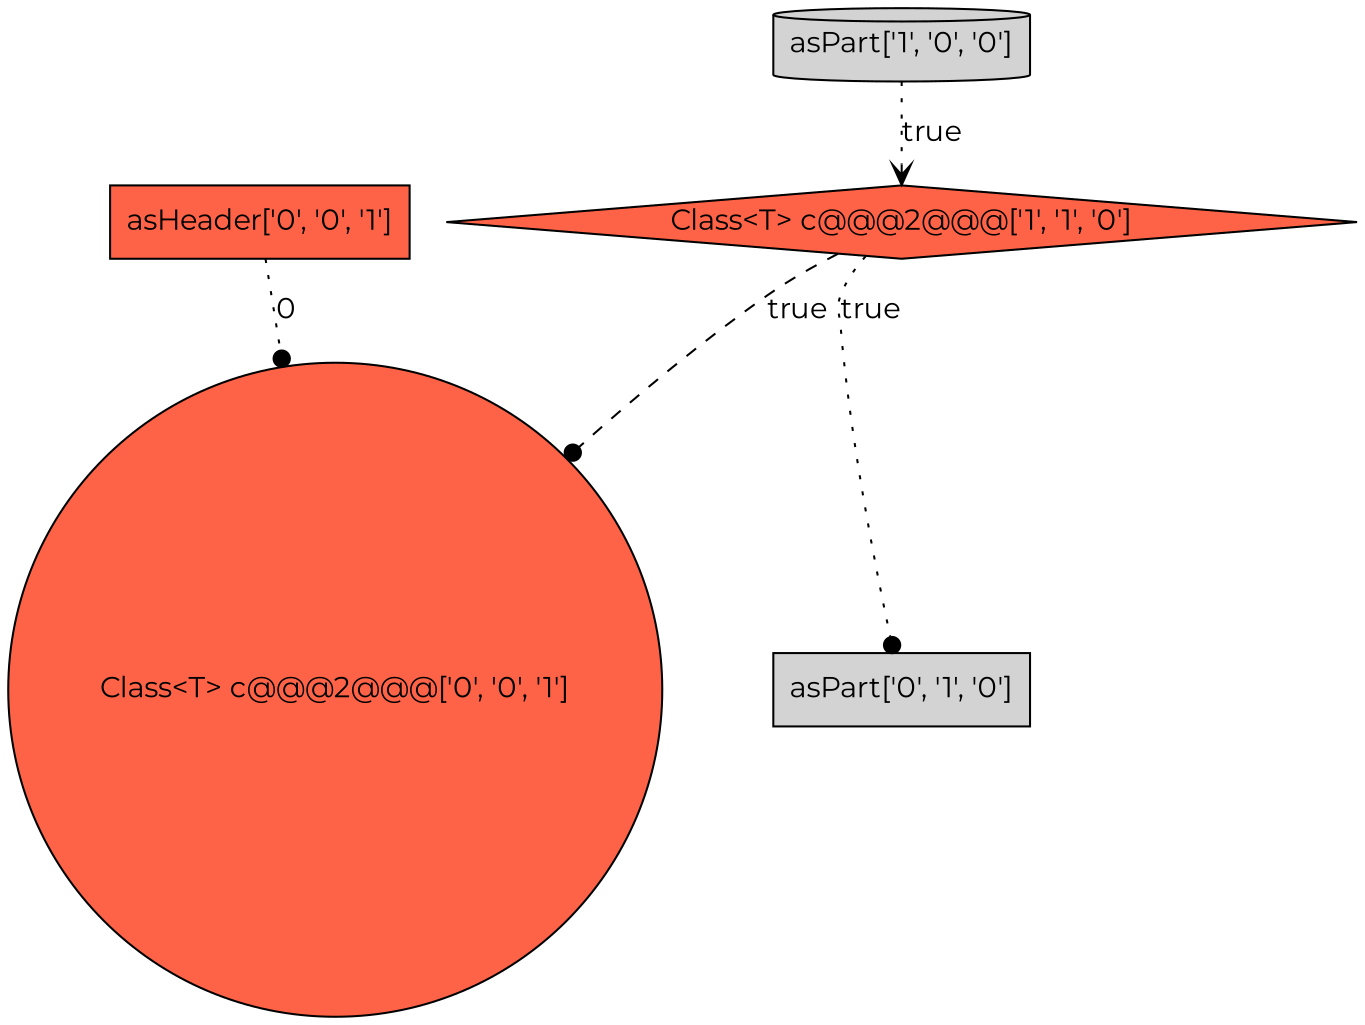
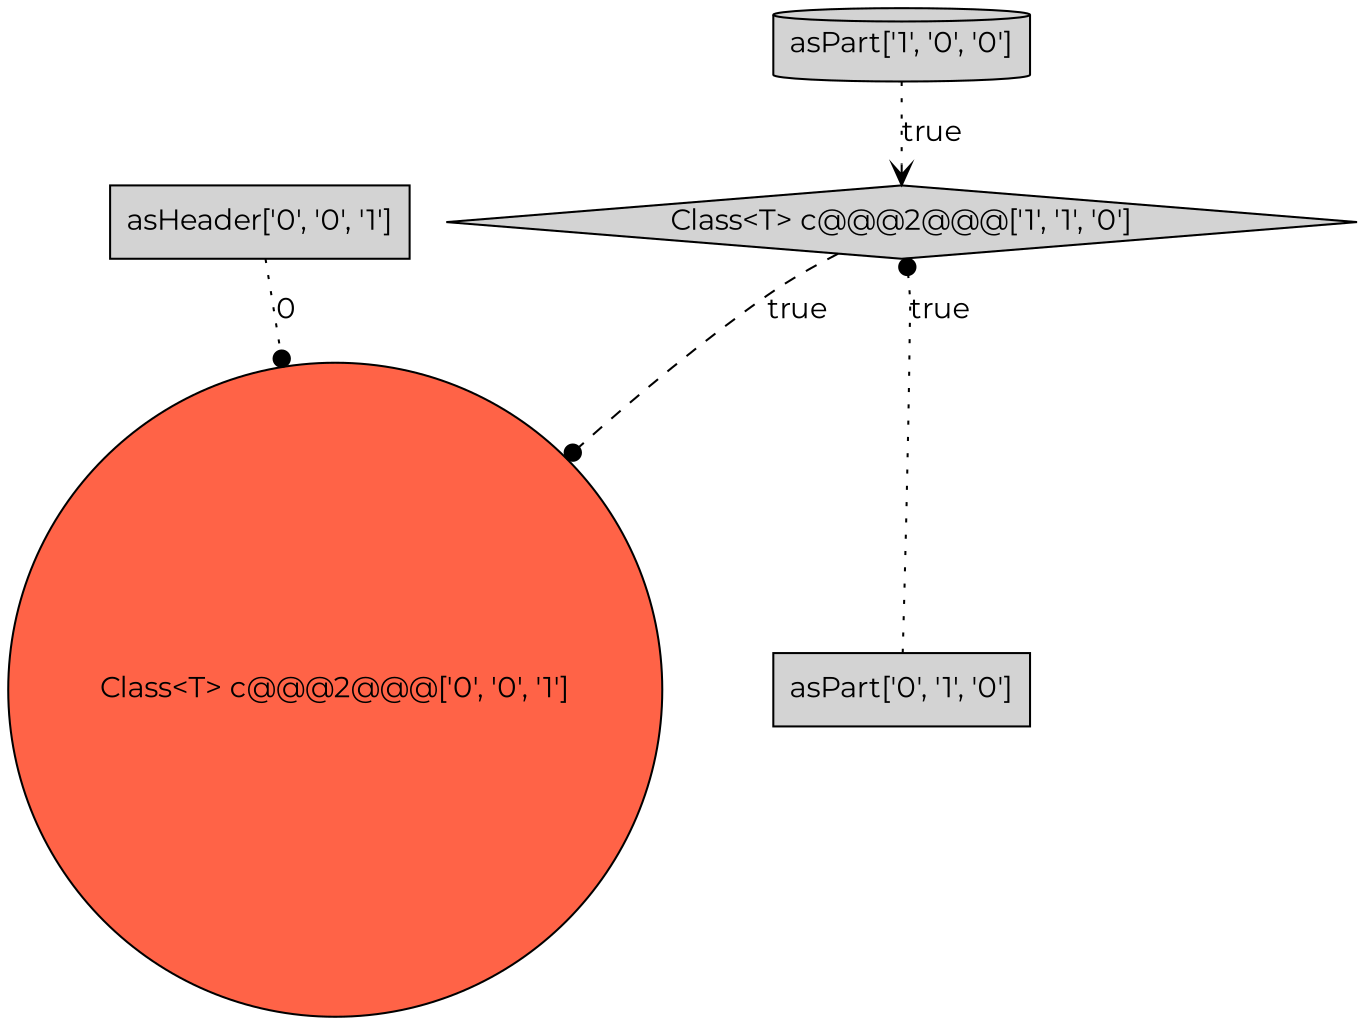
node "asHeader['0', '0', '1']": fillcolor tomato -> lightgray
node "Class<T> c@@@2@@@['1', '1', '0']": fillcolor tomato -> lightgray
edge "Class<T> c@@@2@@@['1', '1', '0']" -> "asPart['0', '1', '0']": reversed
